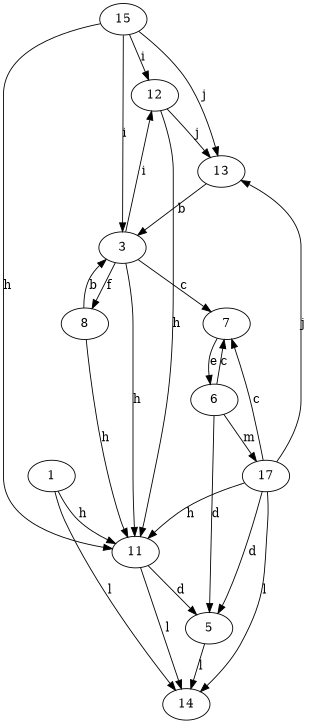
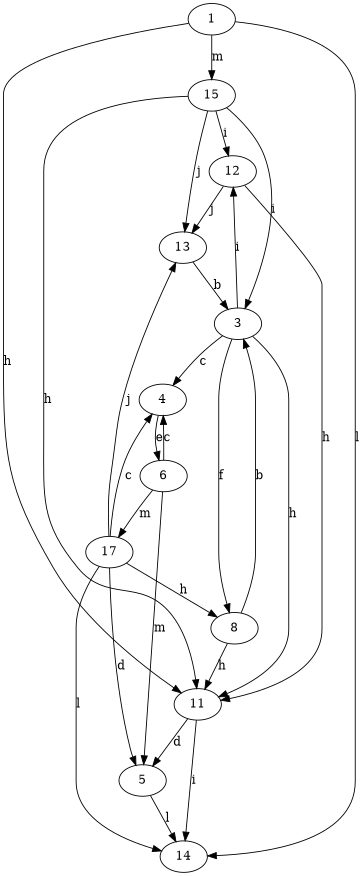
edge "1" -> "15": added, label "m"
node "7": label "7" -> "4"
edge "17" -> "11": now "17" -> "8"
edge "6" -> "5": label "d" -> "m"
edge "11" -> "14": label "l" -> "i"
